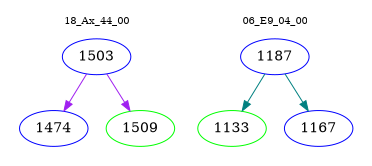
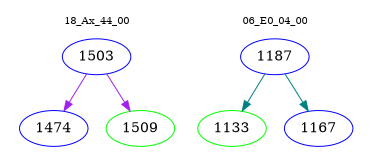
cluster "06_E9_04_00": label "06_E9_04_00" -> "06_E0_04_00"
